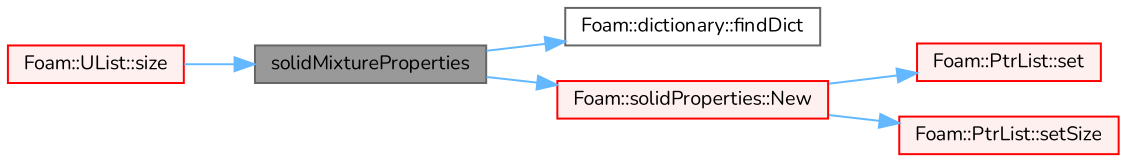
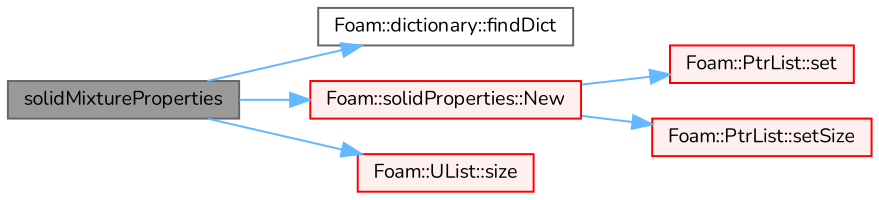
edge "Foam::UList::size" -> "solidMixtureProperties": reversed
